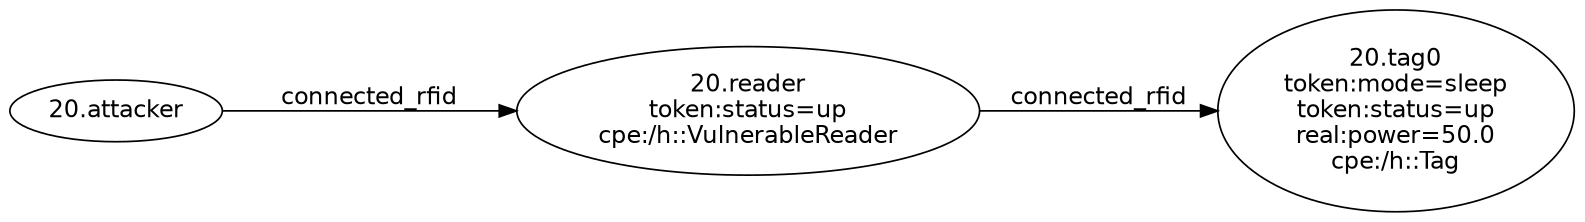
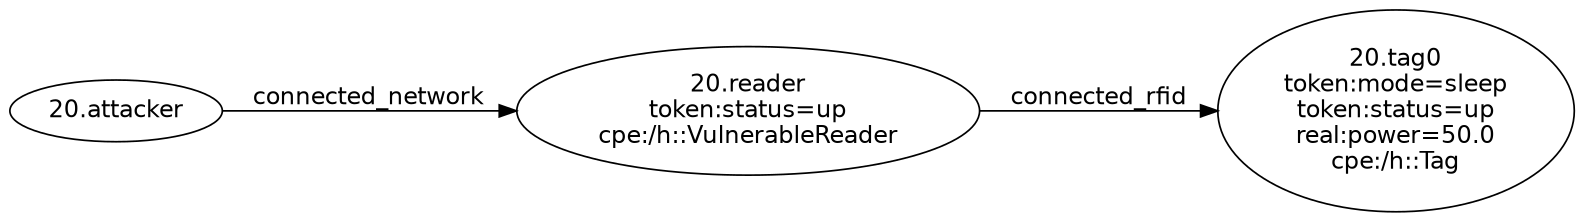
edge "20.attacker" -> "20.reader token:status=up cpe:/h::VulnerableReader": label "connected_rfid" -> "connected_network"
